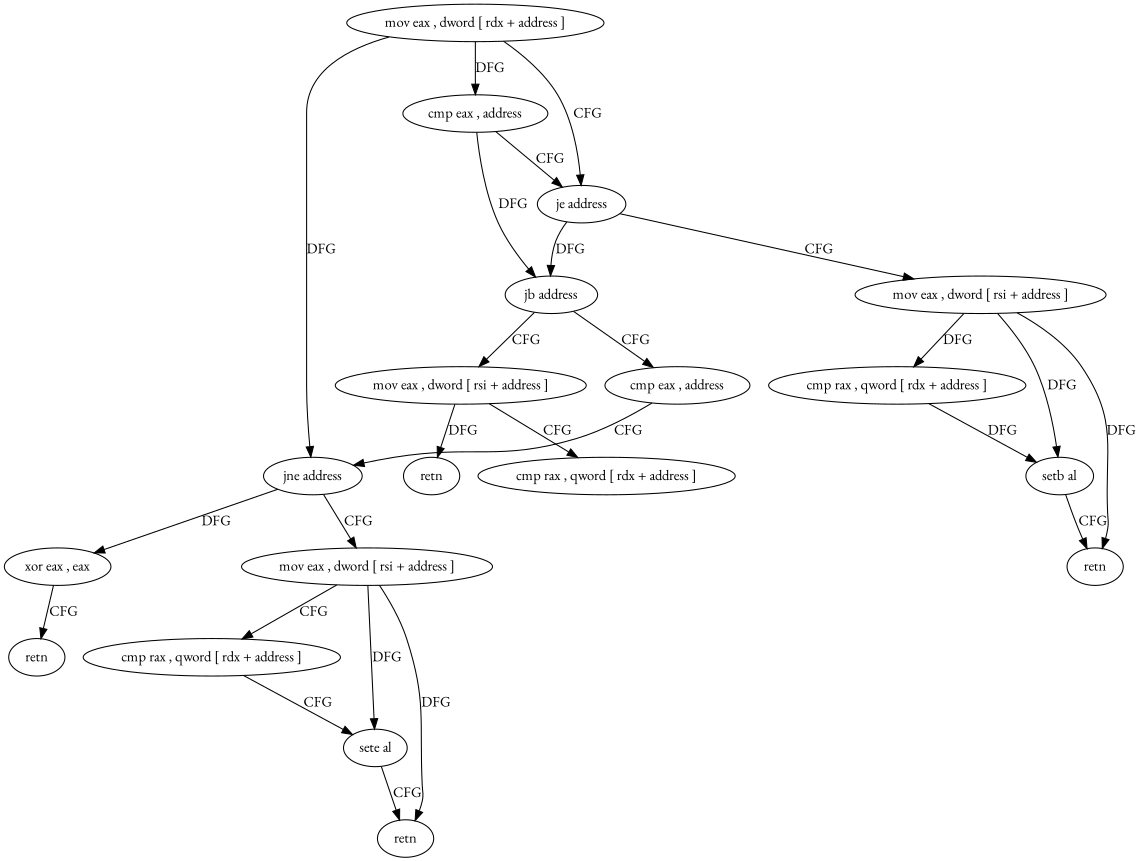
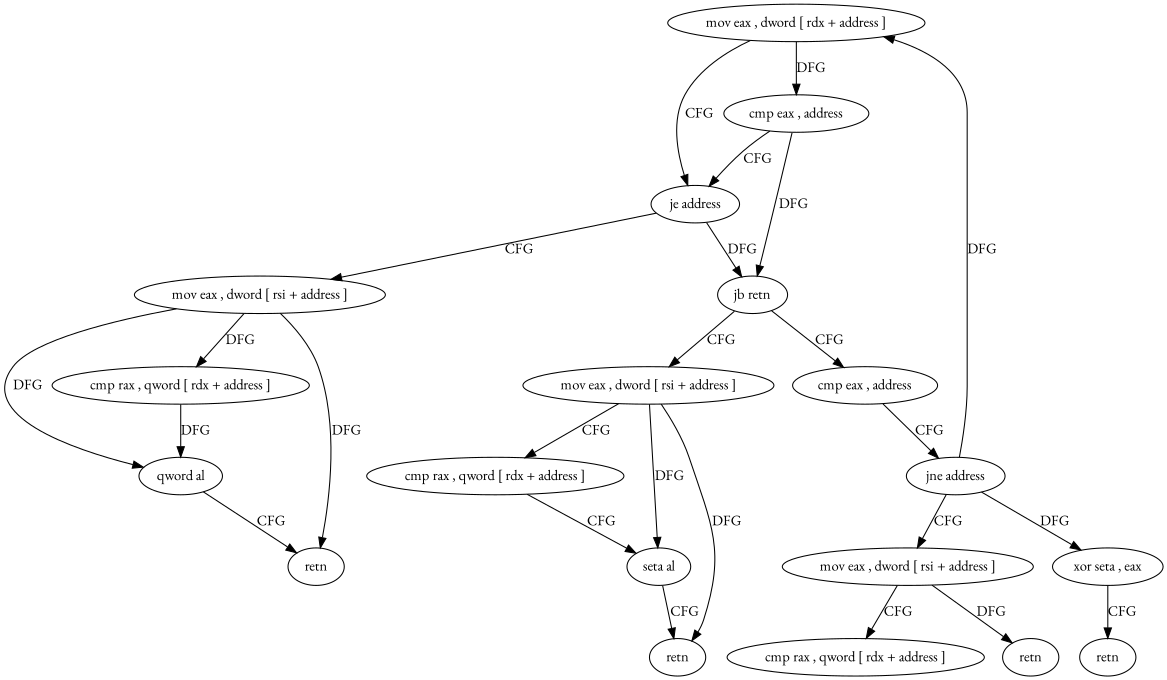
edge "mov eax , dword [ rdx + address ]" -> "jne address": reversed
node "jb address": label "jb address" -> "jb retn"
node "setb al": label "setb al" -> "qword al"
node "xor eax , eax": label "xor eax , eax" -> "xor seta , eax"
node "seta al": added
node "sete al": removed
